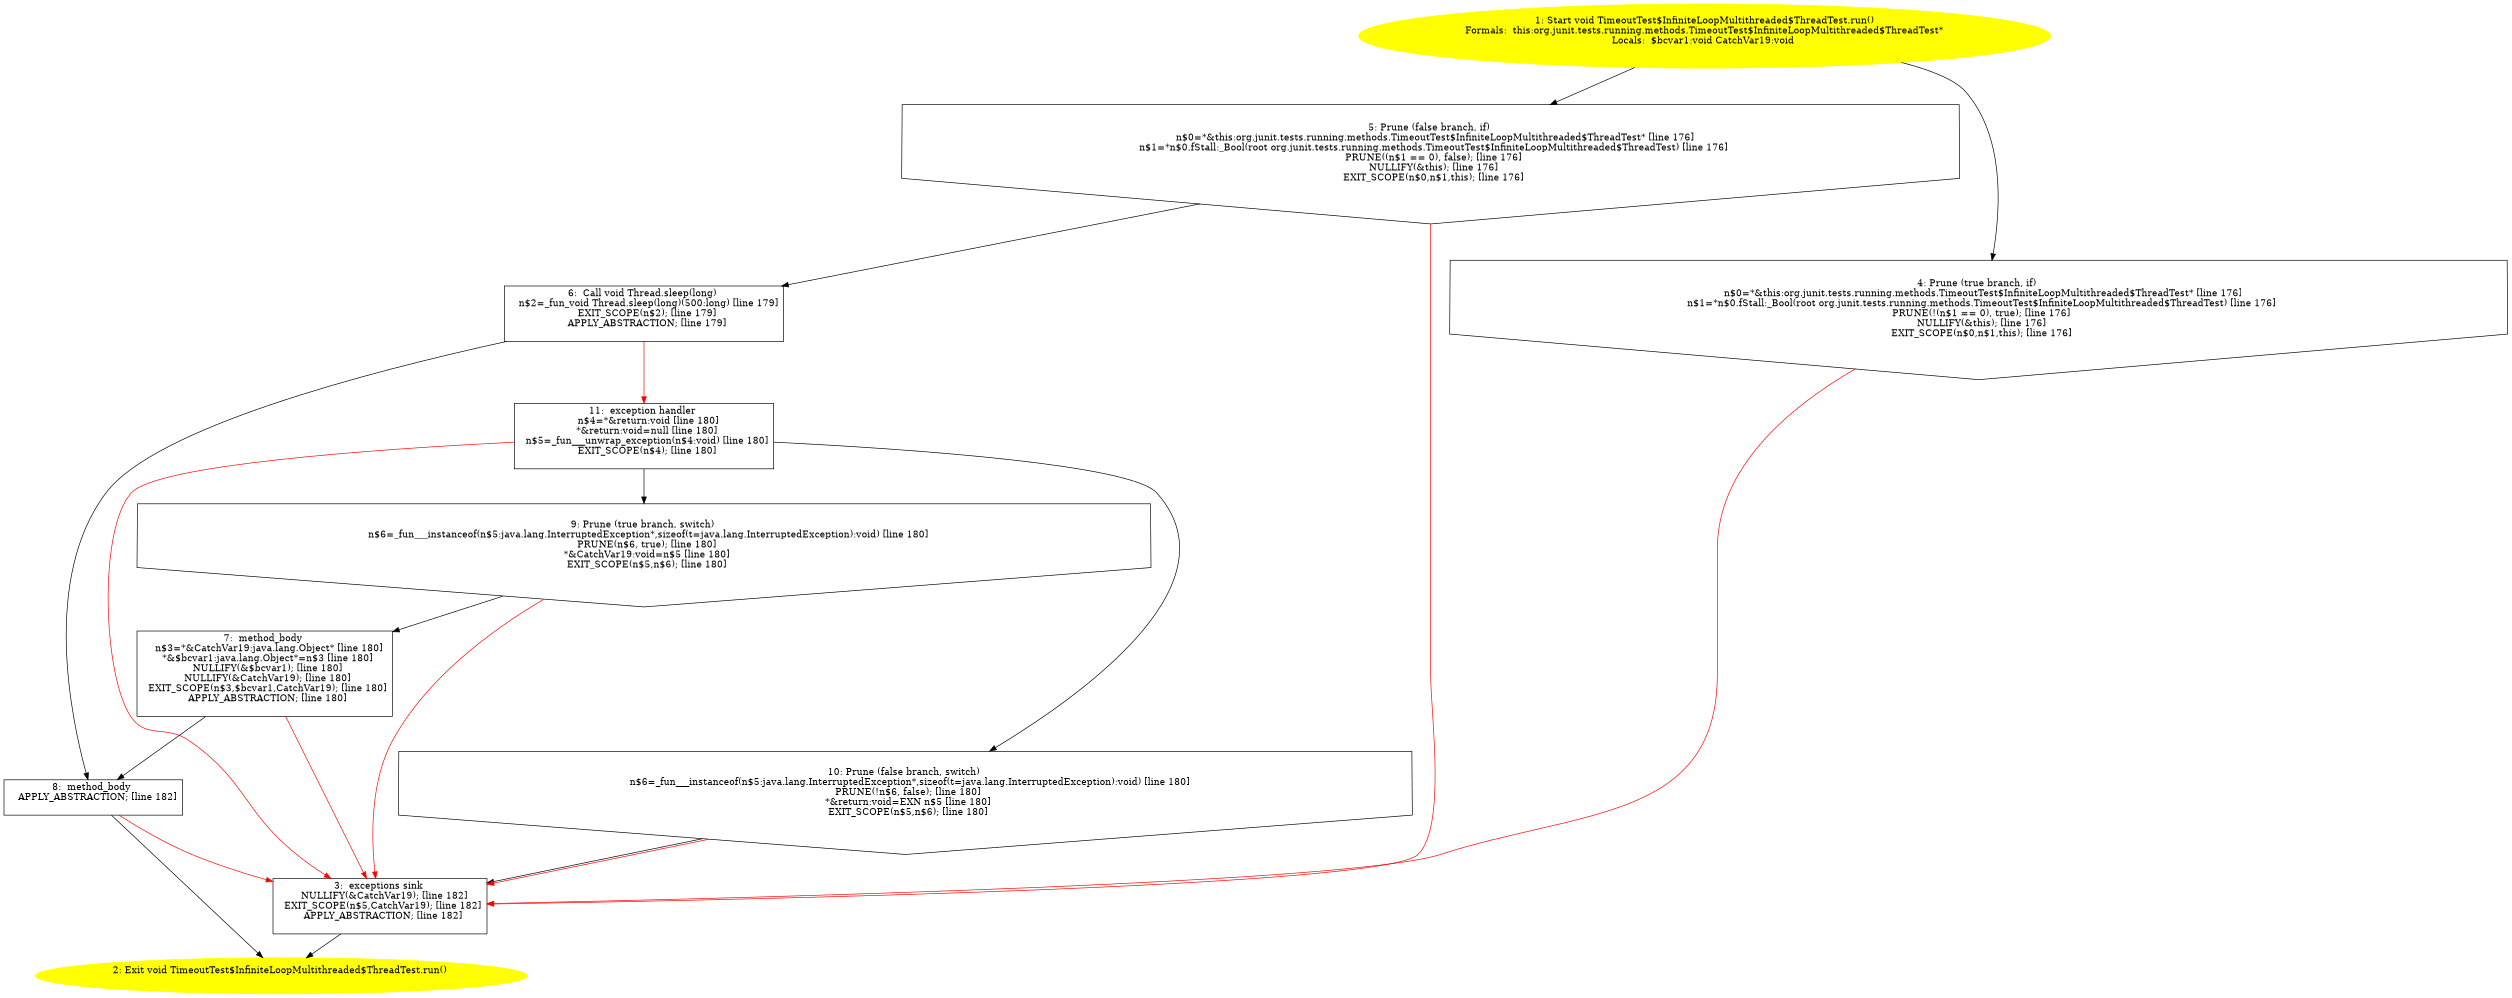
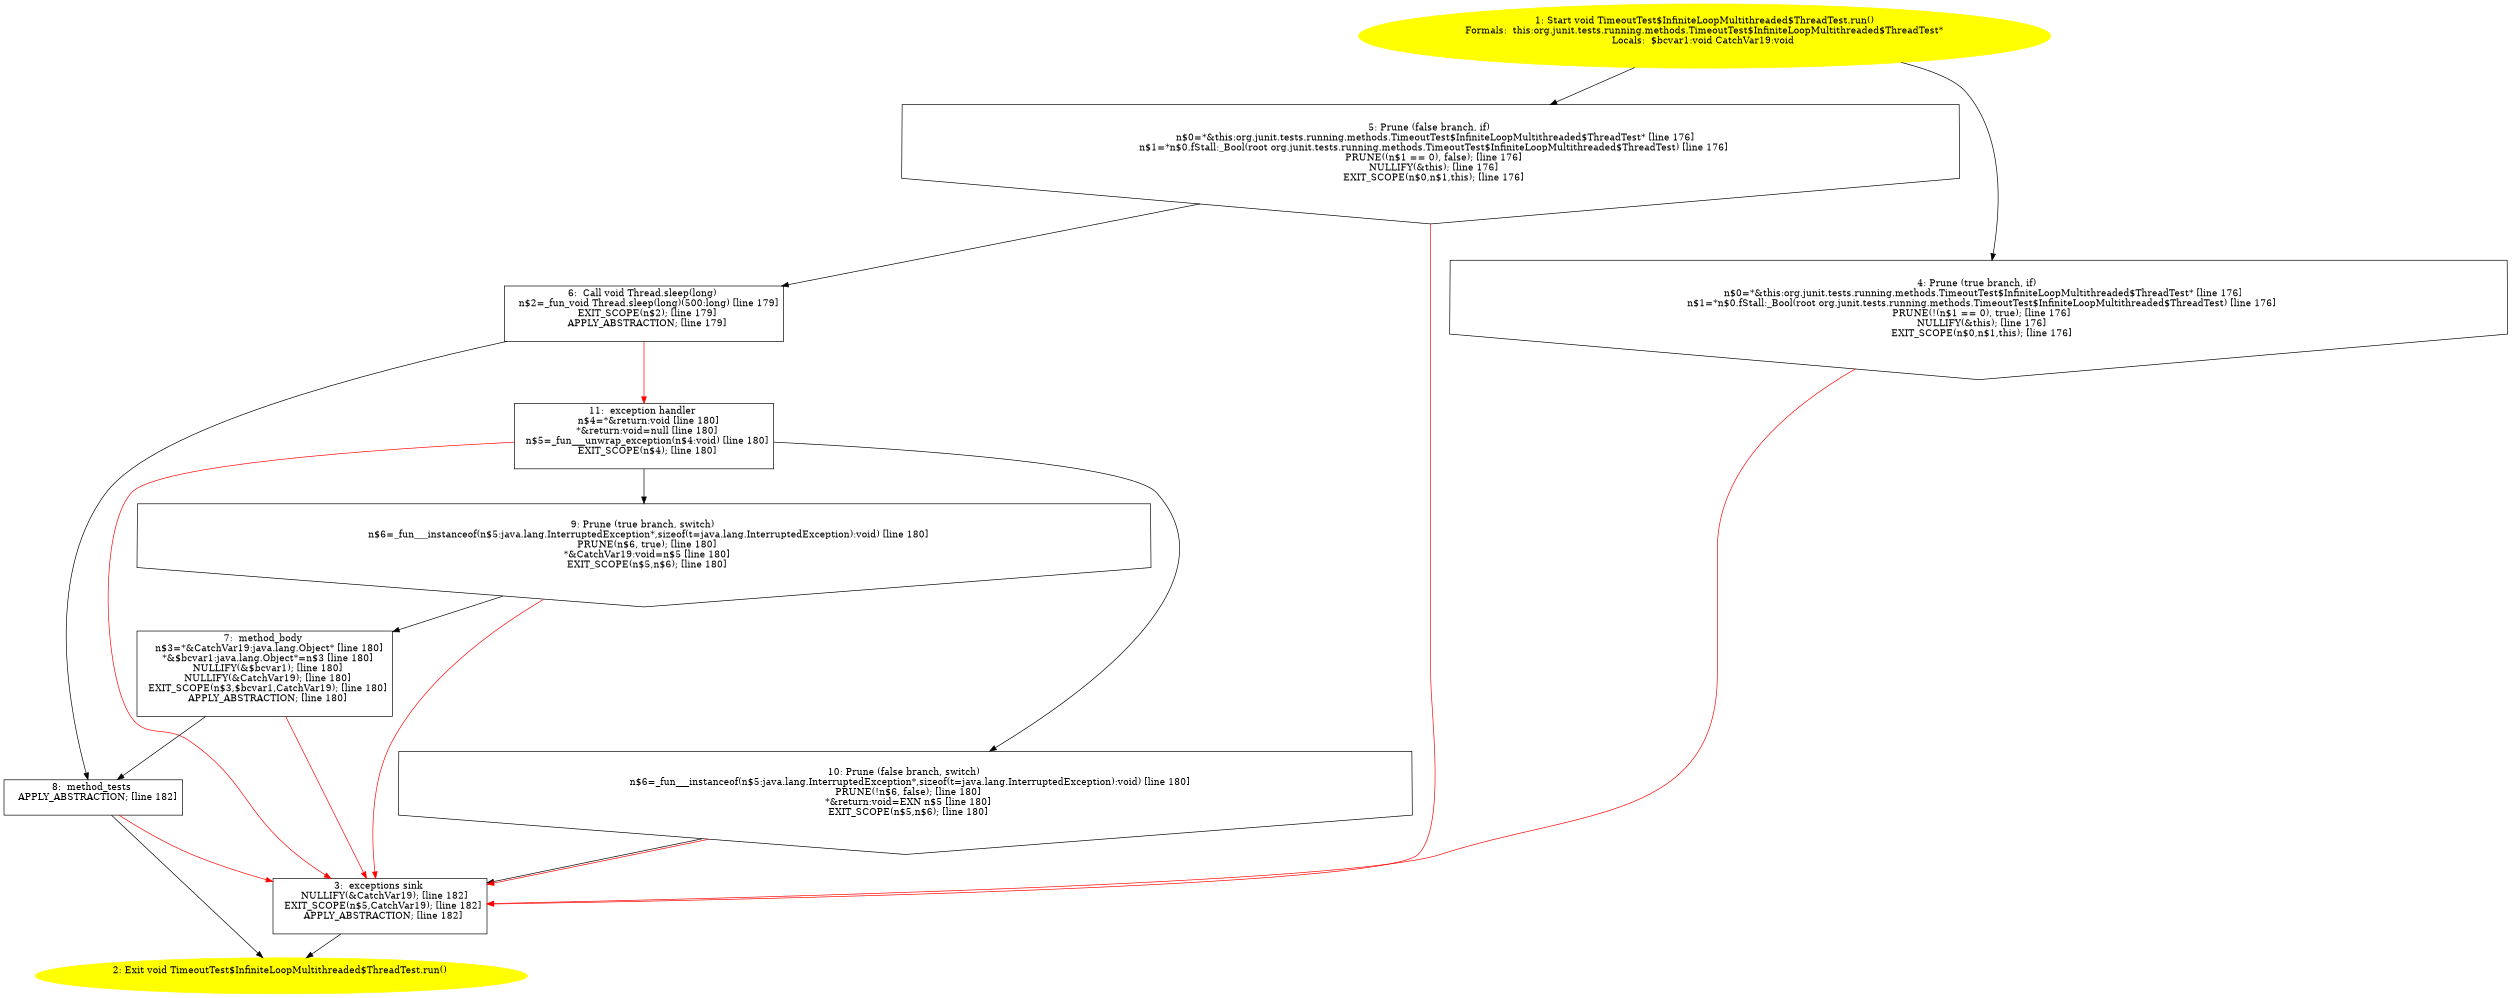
node "8:  method_body APPLY_ABSTRACTION; [line 182]": label "8:  method_body APPLY_ABSTRACTION; [line 182]" -> "8:  method_tests APPLY_ABSTRACTION; [line 182]"
